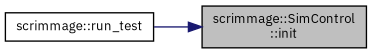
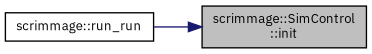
node "scrimmage::run_test": label "scrimmage::run_test" -> "scrimmage::run_run"
